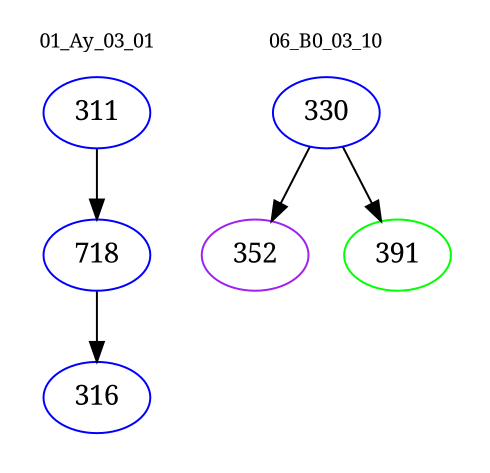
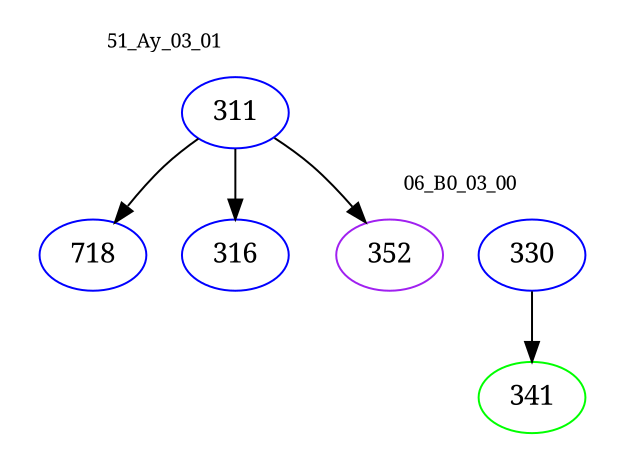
cluster "01_Ay_03_01": label "01_Ay_03_01" -> "51_Ay_03_01"
cluster "06_B0_03_10": label "06_B0_03_10" -> "06_B0_03_00"
edge "330" -> "352": now "311" -> "352"
node "391": label "391" -> "341"
edge "718" -> "316": now "311" -> "316"
